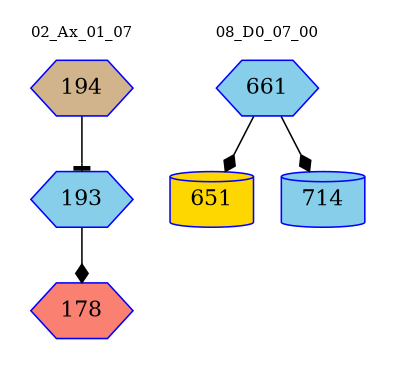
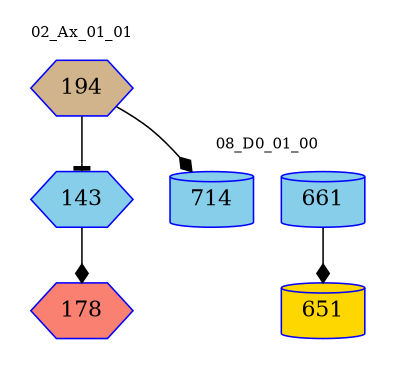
cluster "02_Ax_01_07": label "02_Ax_01_07" -> "02_Ax_01_01"
cluster "08_D0_07_00": label "08_D0_07_00" -> "08_D0_01_00"
node "661": shape hexagon -> cylinder
edge "661" -> "714": now "194" -> "714"
node "193": label "193" -> "143"
